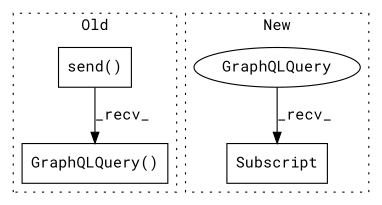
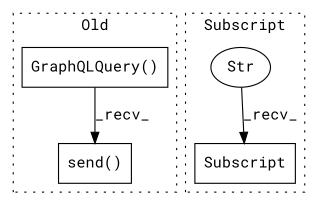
cluster "New": label "New" -> "Subscript"
node "GraphQLQuery": label "GraphQLQuery" -> "Str"
edge "send()" -> "GraphQLQuery()": reversed
